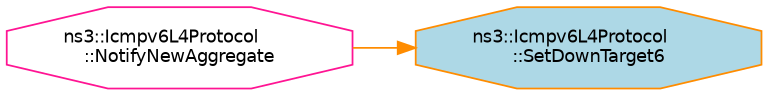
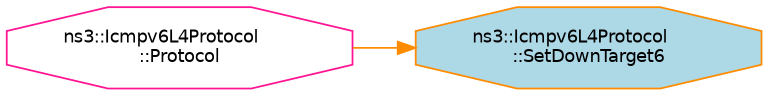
node "ns3::Icmpv6L4Protocol ::NotifyNewAggregate": label "ns3::Icmpv6L4Protocol ::NotifyNewAggregate" -> "ns3::Icmpv6L4Protocol ::Protocol"
